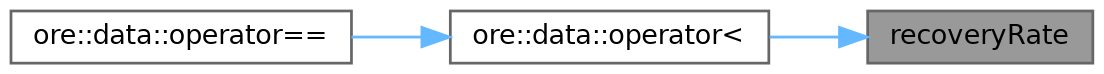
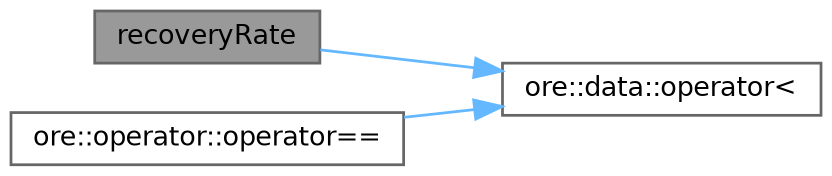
node "ore::data::operator==": label "ore::data::operator==" -> "ore::operator::operator=="
edge "ore::data::operator<" -> "recoveryRate": reversed
